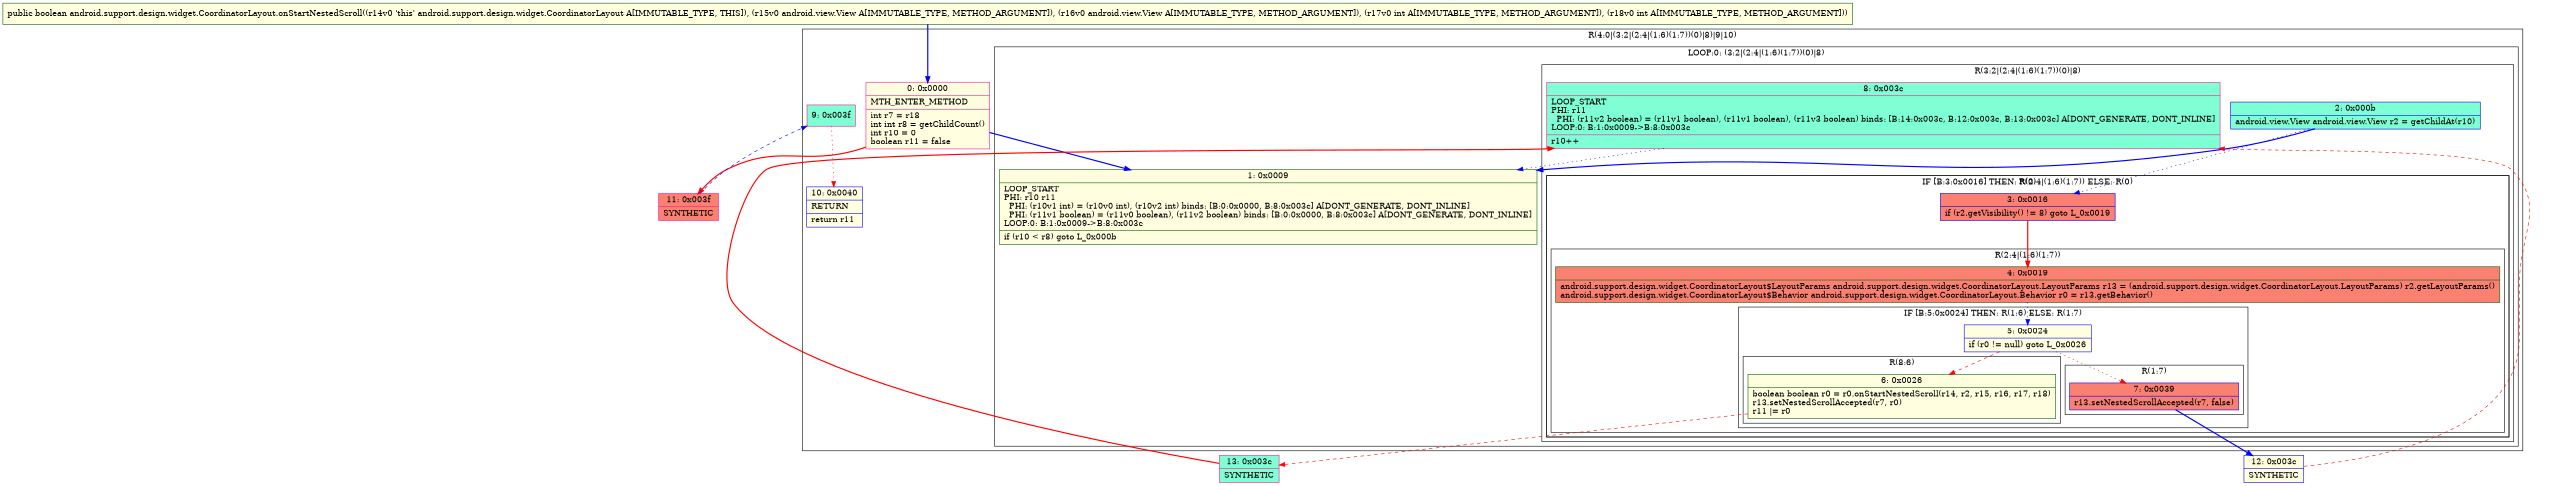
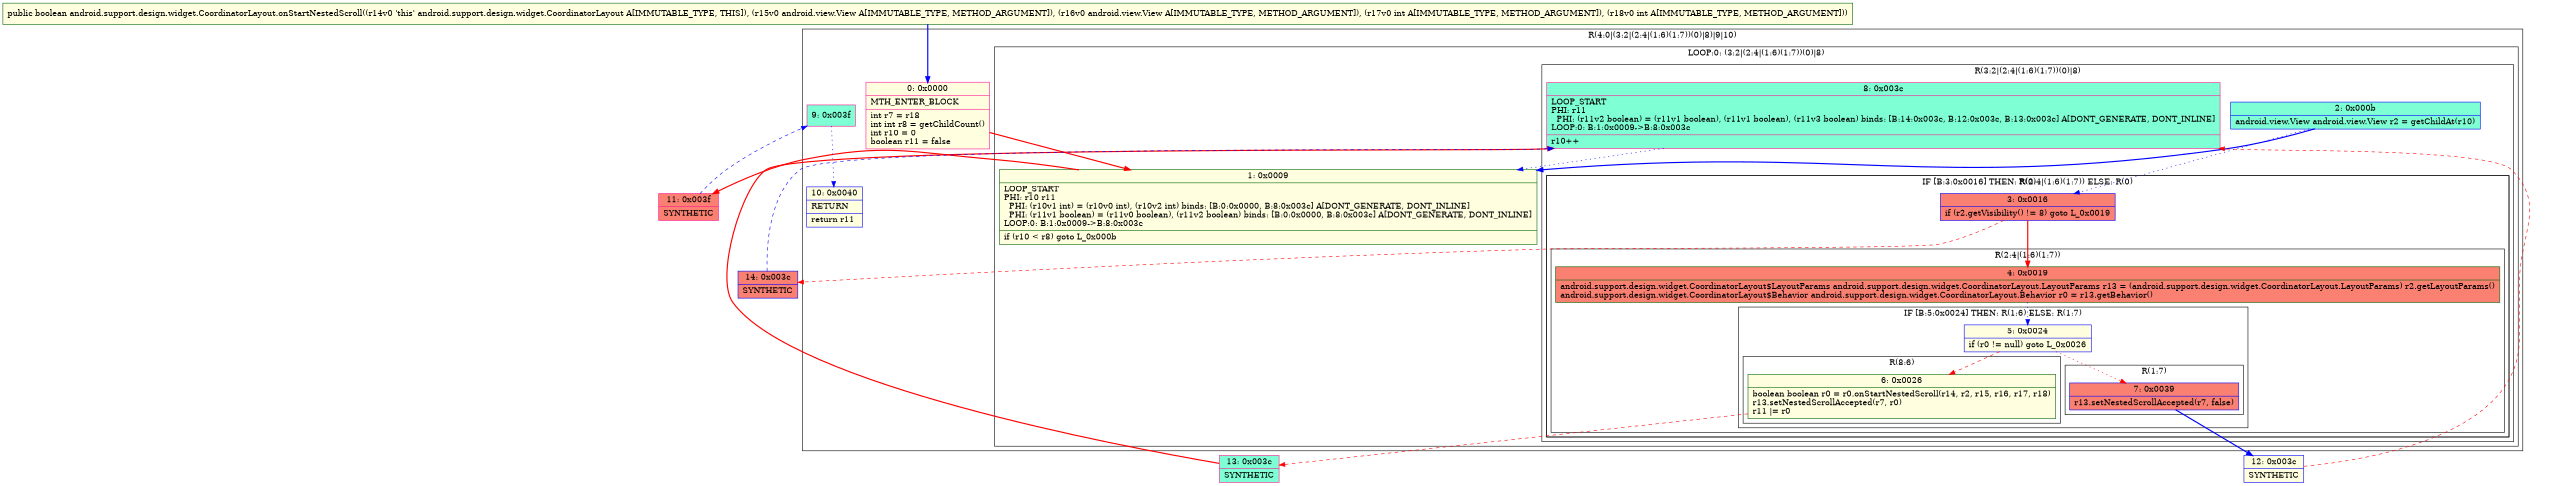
node "0: 0x0000": text "MTH_ENTER_METHOD" -> "MTH_ENTER_BLOCK"
edge "0: 0x0000" -> "1: 0x0009": color blue -> red
edge "9: 0x003f" -> "10: 0x0040": color red -> blue
edge "0: 0x0000" -> "11: 0x003f": now "1: 0x0009" -> "11: 0x003f"
node "14: 0x003c": added
